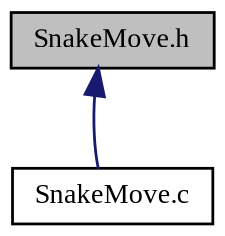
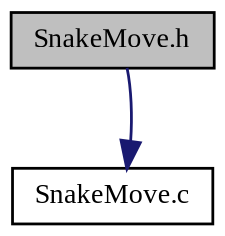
edge "SnakeMove.c" -> "SnakeMove.h": reversed
